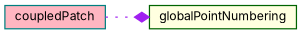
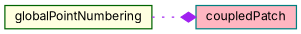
edge "coupledPatch" -> "globalPointNumbering": reversed
